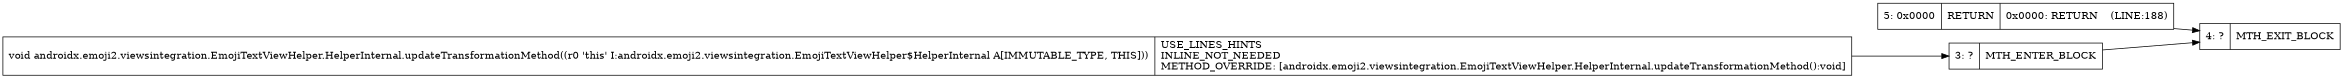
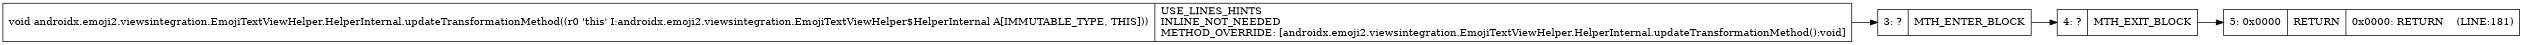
node "5: 0x0000": text "0x0000: RETURN    (LINE:188)" -> "0x0000: RETURN    (LINE:181)"
edge "5: 0x0000" -> "4: ?": reversed
